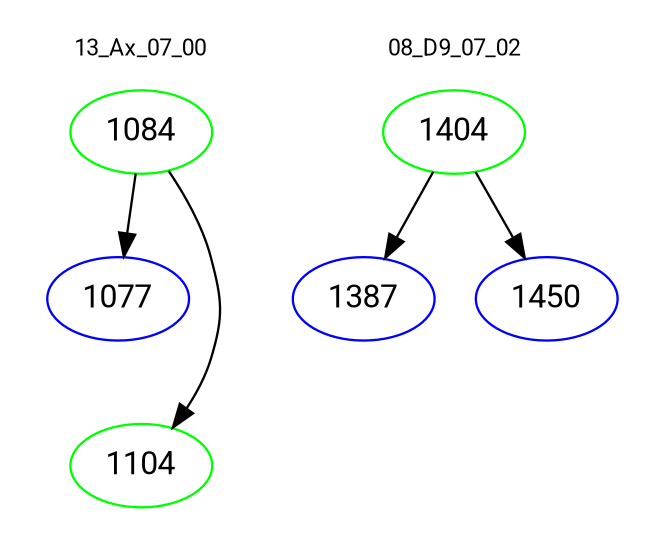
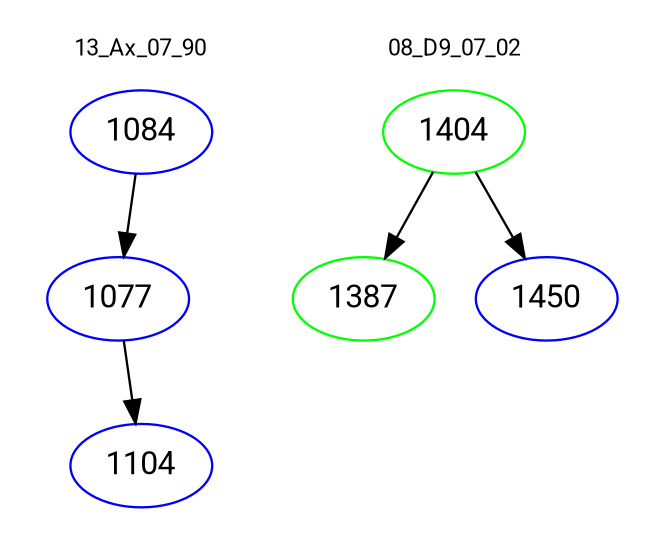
cluster "13_Ax_07_00": label "13_Ax_07_00" -> "13_Ax_07_90"
node "1084": color green -> blue
edge "1084" -> "1104": now "1077" -> "1104"
node "1387": color blue -> green
node "1104": color green -> blue
